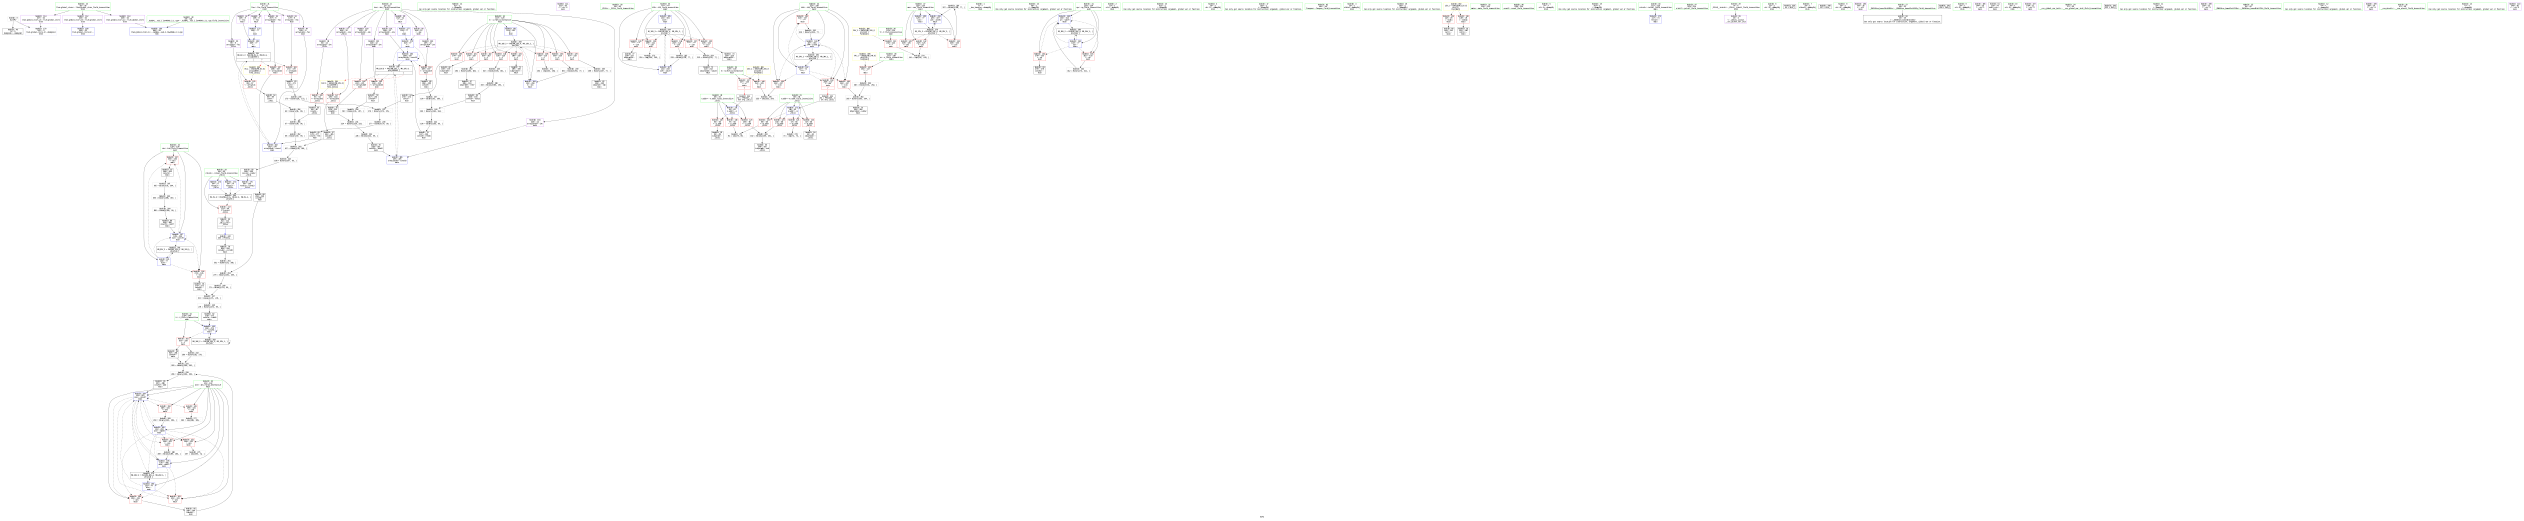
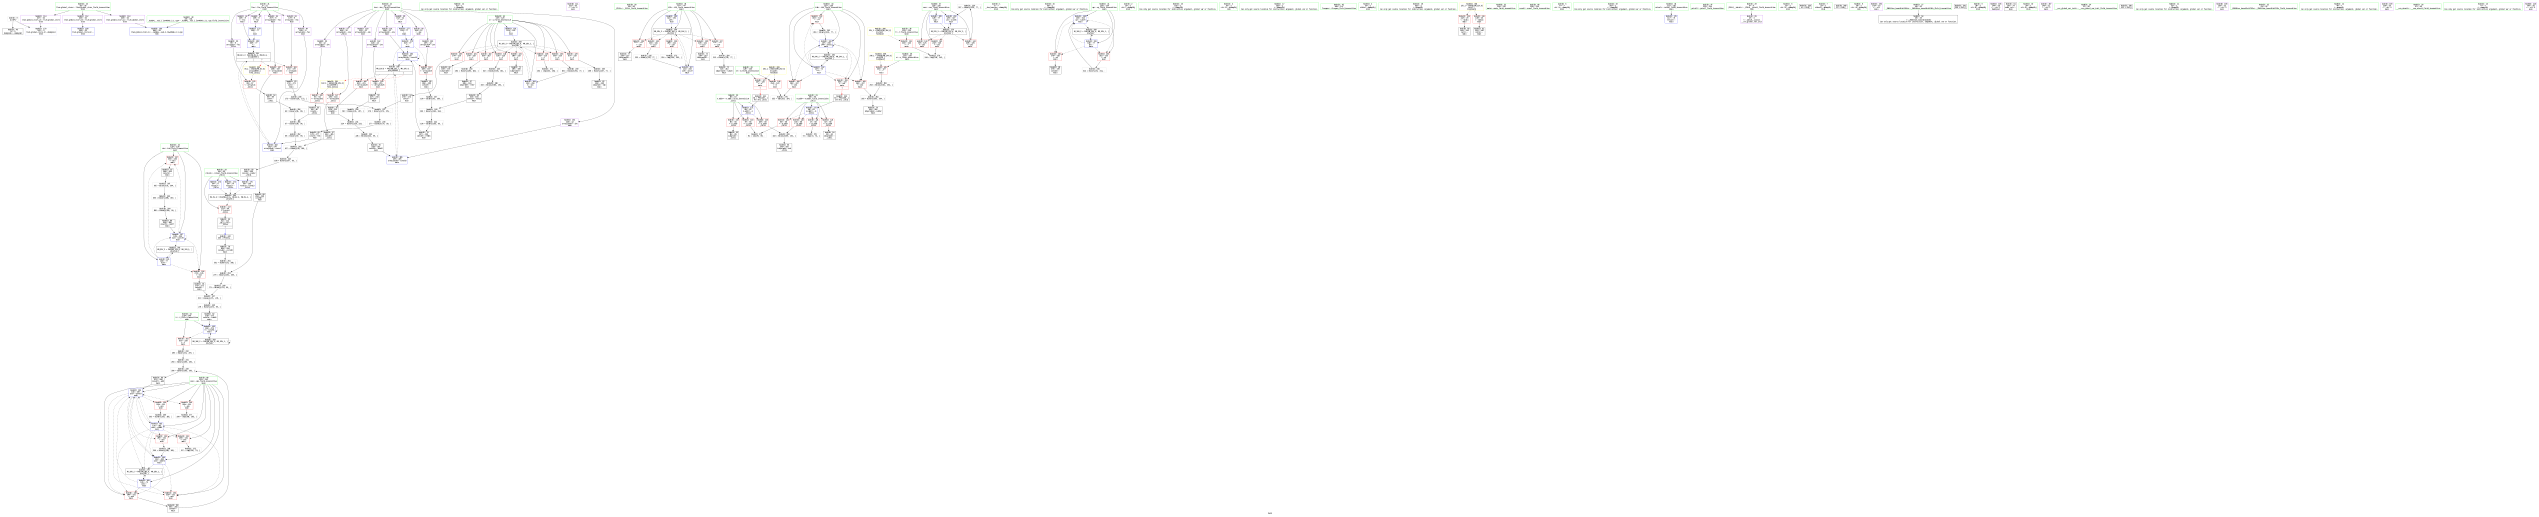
node "NodeID: 106": text "main" -> "dummyVal"
edge "NodeID: 35" -> "NodeID: 136": now "NodeID: 35" -> "NodeID: 294"
node "NodeID: 84": removed
